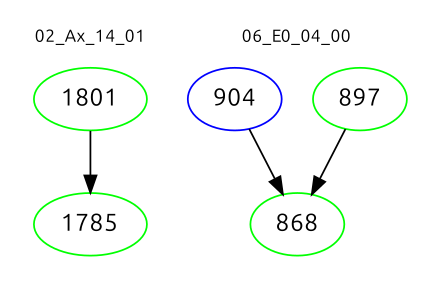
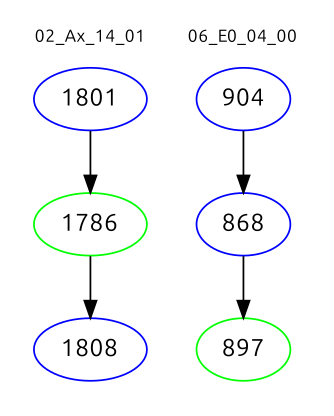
node "1801": color green -> blue
edge "897" -> "868": reversed
node "1785": label "1785" -> "1786"
node "868": color green -> blue
node "1808": added
